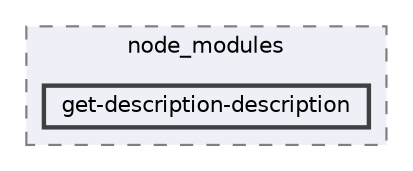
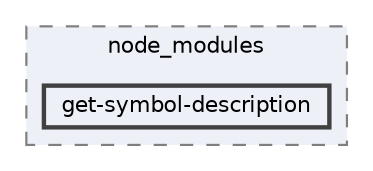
node "get-description-description": label "get-description-description" -> "get-symbol-description"
